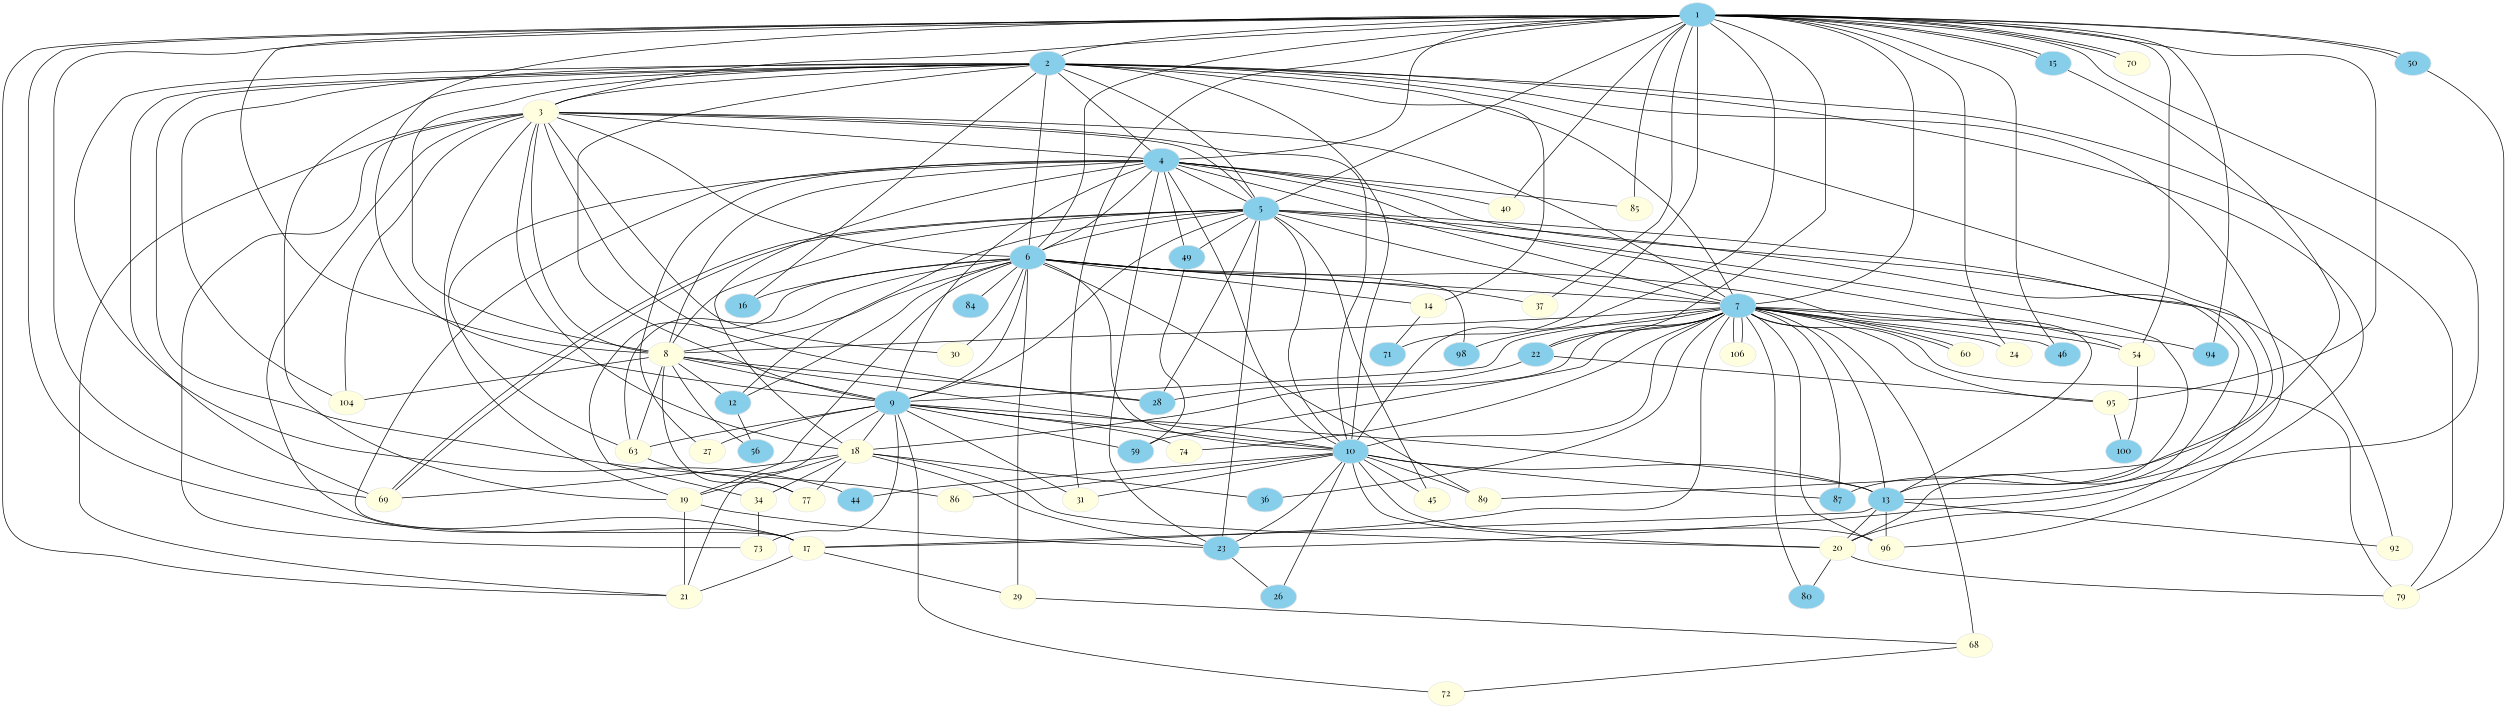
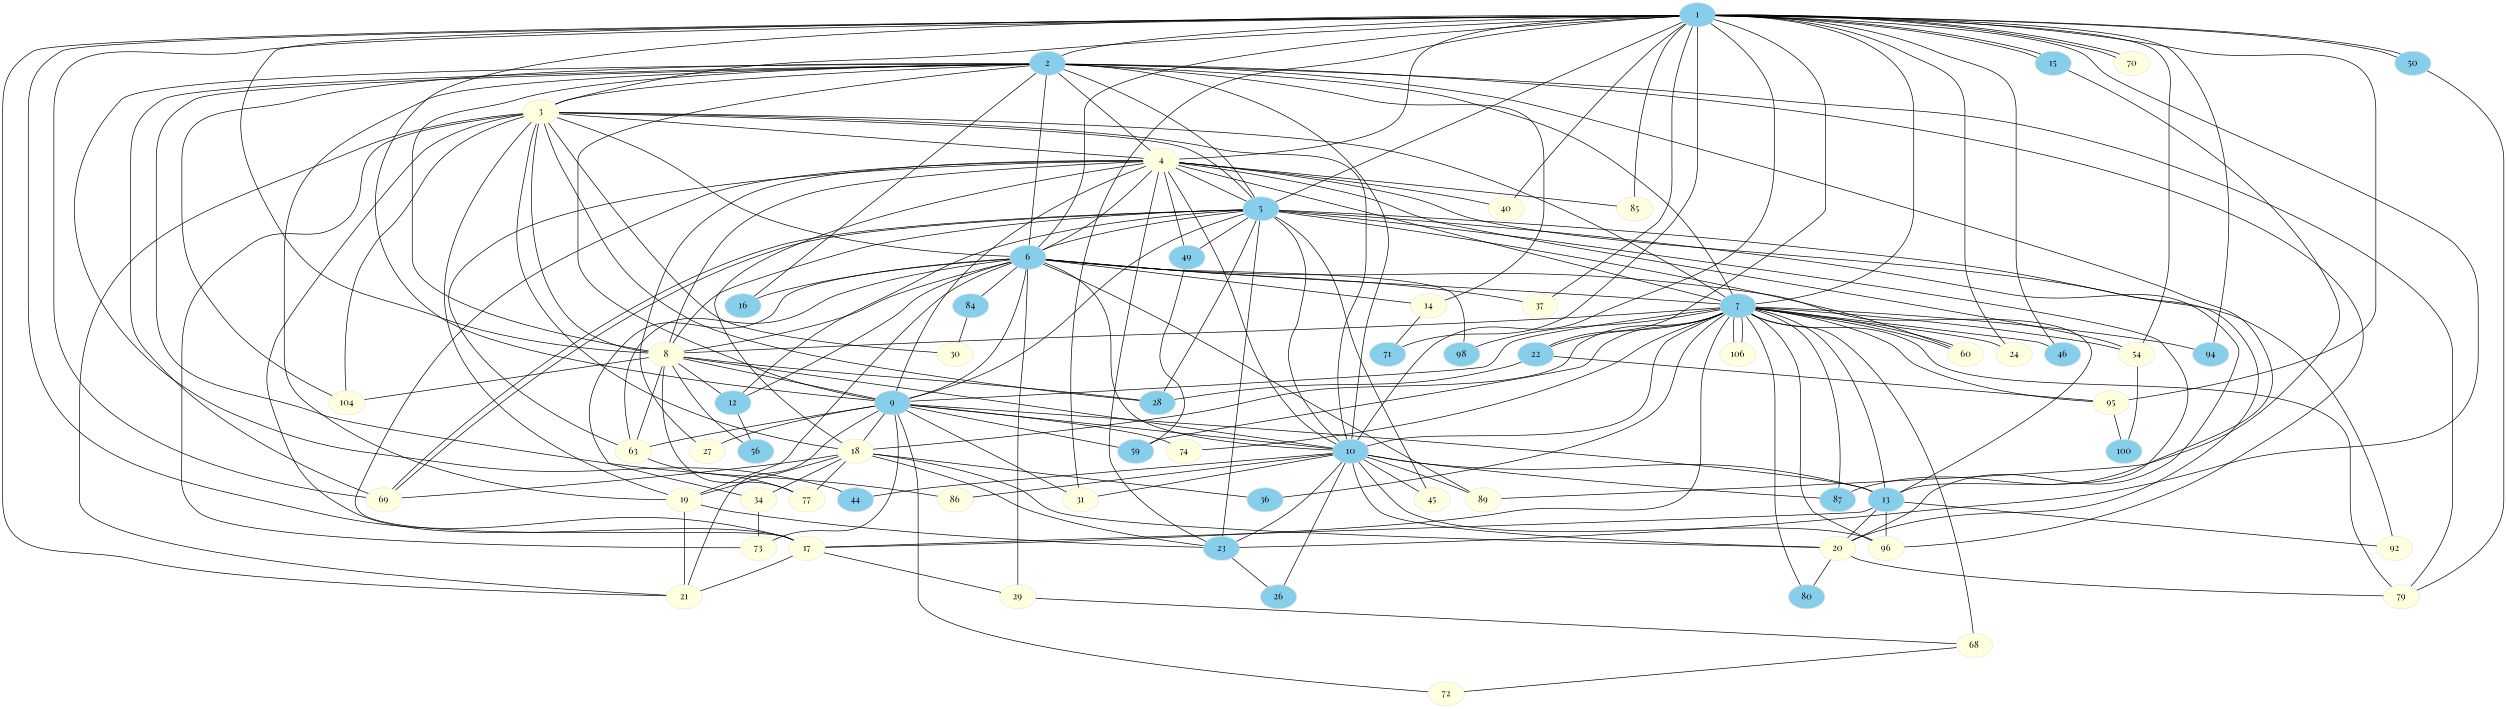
edge "2" -- "13": removed
node "4": fillcolor skyblue -> lightyellow
edge "5" -- "7": now "5" -- "60"
edge "6" -- "30": now "84" -- "30"
